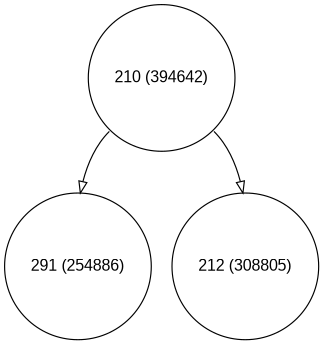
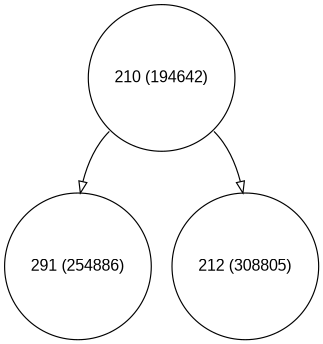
node "210 (394642)": label "210 (394642)" -> "210 (194642)"
